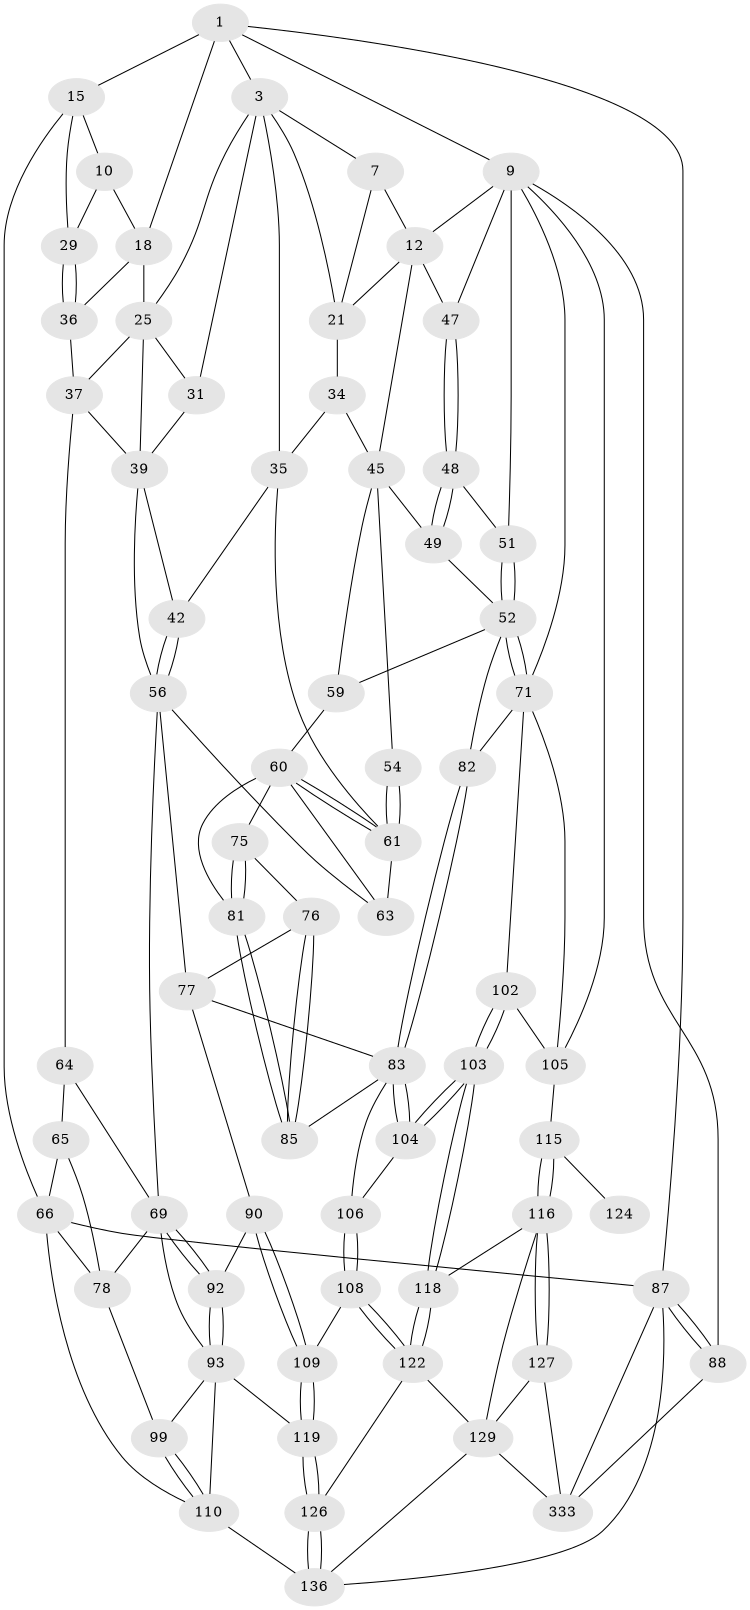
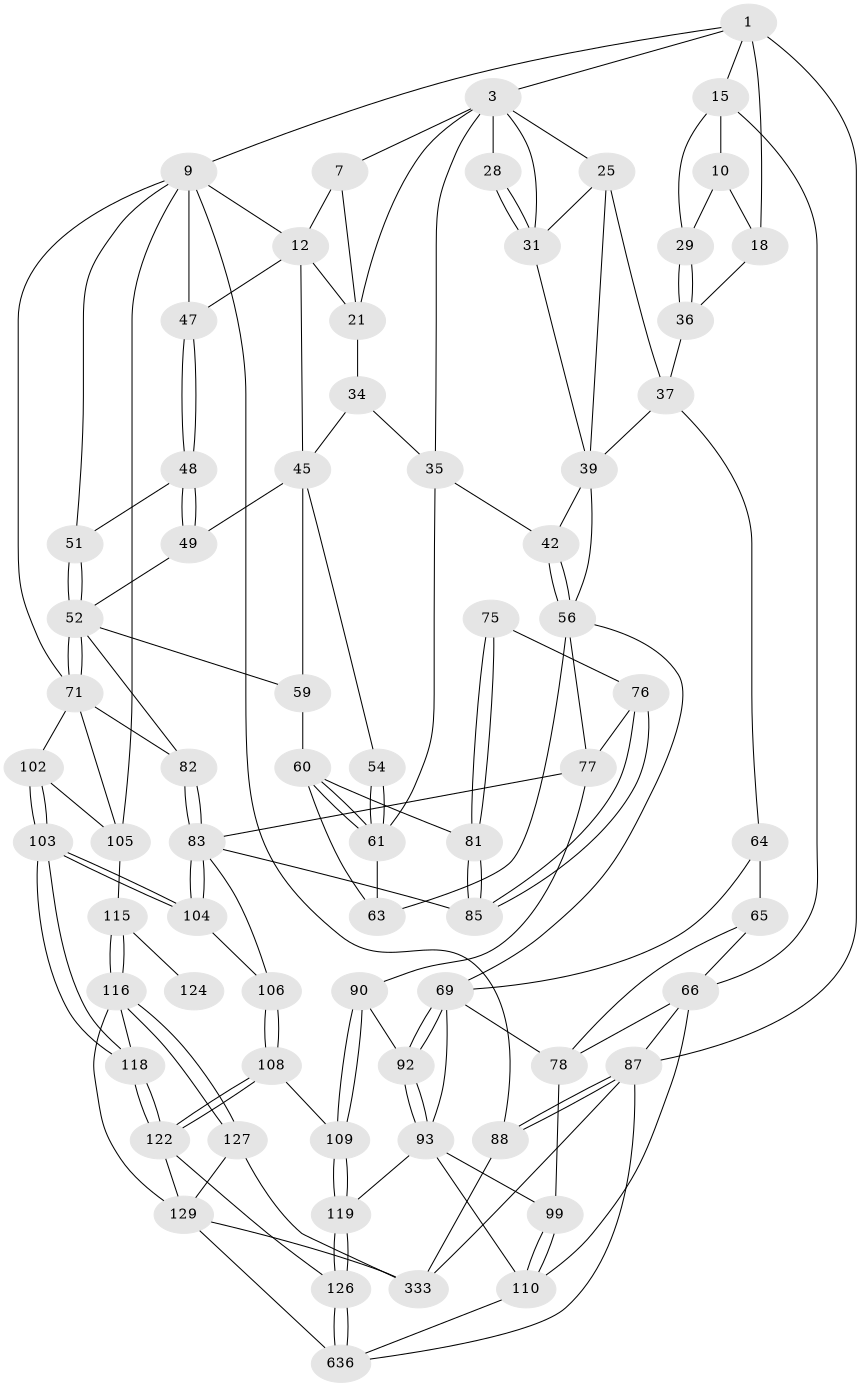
node "28": added
edge "18" -- "25": removed
edge "60" -- "75": removed
node "136": label "136" -> "636"
